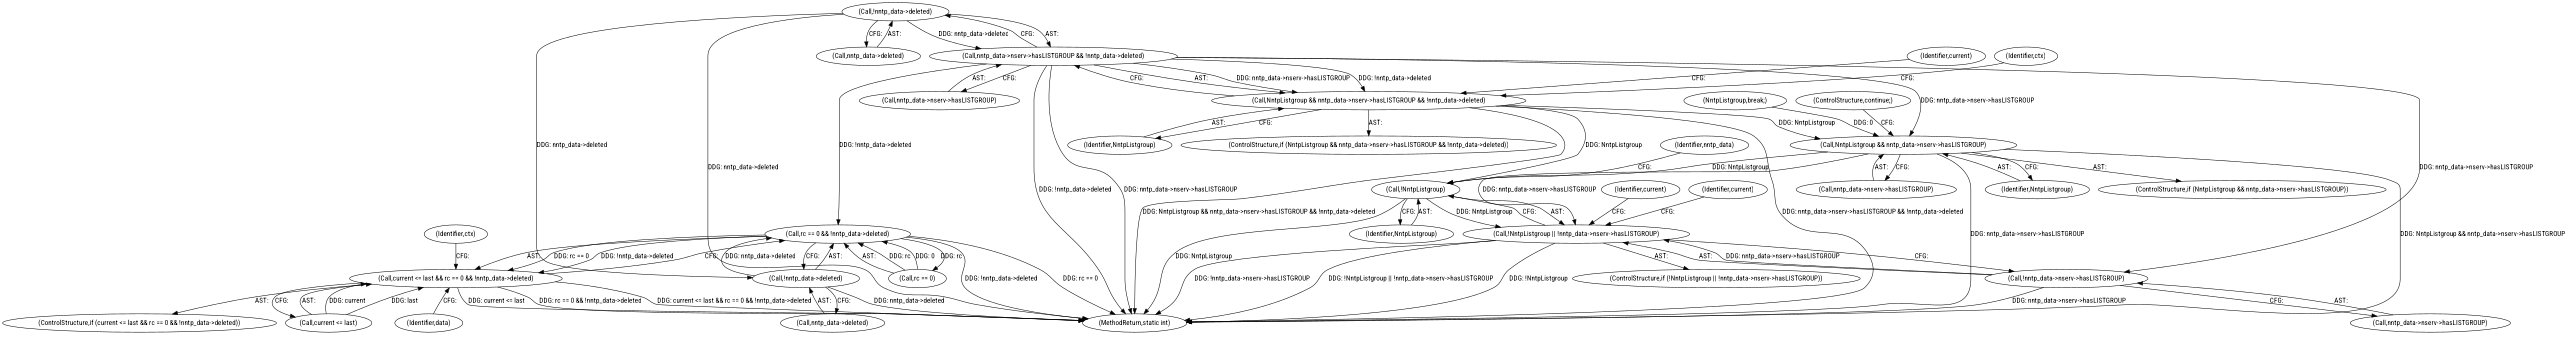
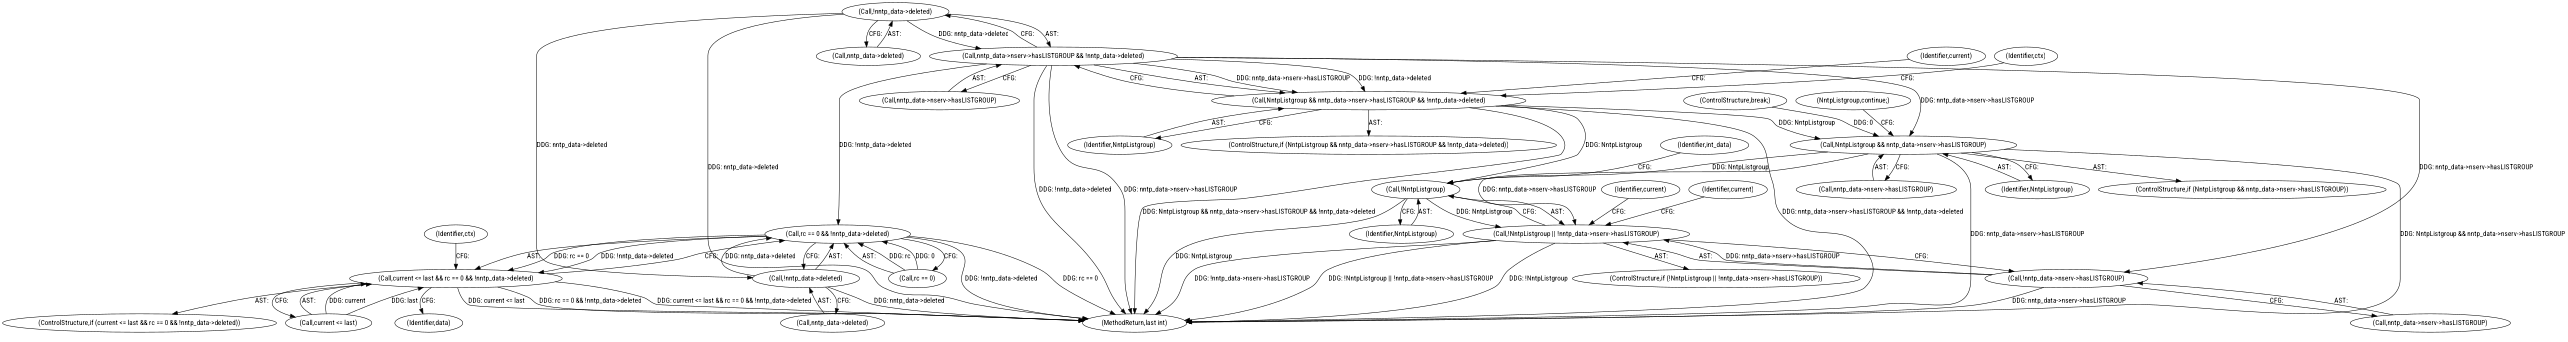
node "(NntpListgroup,break;)": label "(NntpListgroup,break;)" -> "(ControlStructure,break;)"
node "(ControlStructure,continue;)": label "(ControlStructure,continue;)" -> "(NntpListgroup,continue;)"
node "(Identifier,nntp_data)": label "(Identifier,nntp_data)" -> "(Identifier,int_data)"
edge "(Call,rc == 0 && !nntp_data->deleted)" -> "(Call,rc == 0)": label "DDG: rc" -> "CFG: "
edge "(Identifier,data)" -> "(Call,current <= last && rc == 0 && !nntp_data->deleted)": reversed
node "(MethodReturn,static int)": label "(MethodReturn,static int)" -> "(MethodReturn,last int)"
